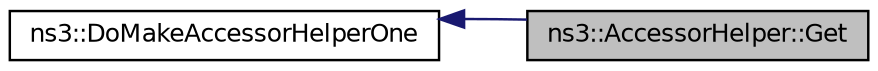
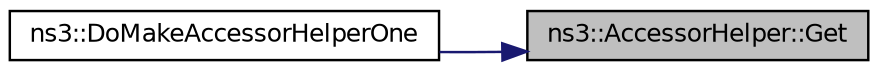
edge "ns3::AccessorHelper::Get" -> "ns3::DoMakeAccessorHelperOne": reversed
